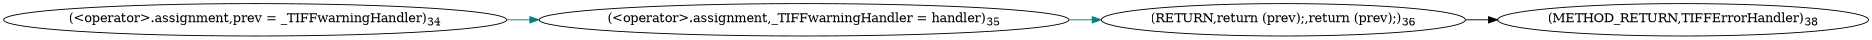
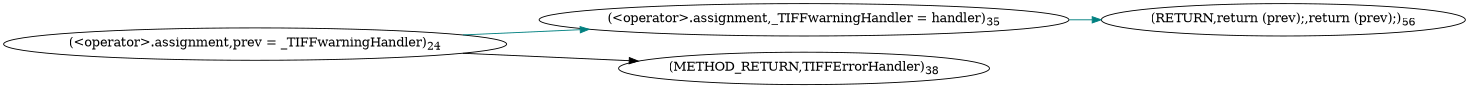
node "(<operator>.assignment,prev = _TIFFwarningHandler)": text "34" -> "24"
node "(RETURN,return (prev);,return (prev);)": text "36" -> "56"
edge "(RETURN,return (prev);,return (prev);)" -> "(METHOD_RETURN,TIFFErrorHandler)": now "(<operator>.assignment,prev = _TIFFwarningHandler)" -> "(METHOD_RETURN,TIFFErrorHandler)"
